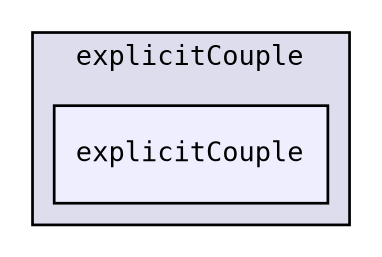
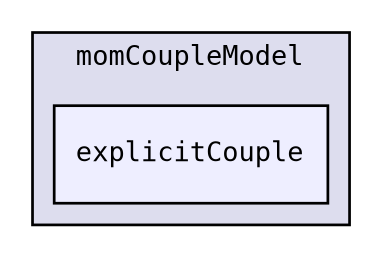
cluster "explicitCouple": label "explicitCouple" -> "momCoupleModel"
